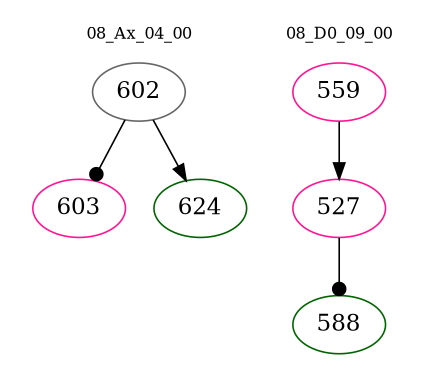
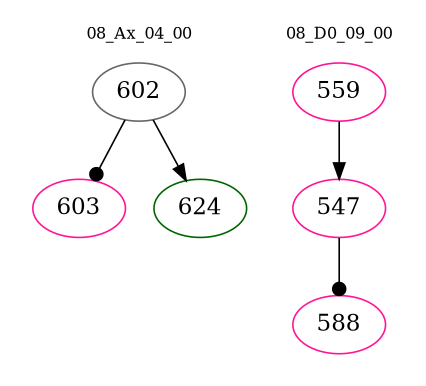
node "527": label "527" -> "547"
node "588": color darkgreen -> deeppink
